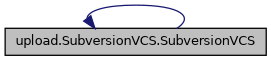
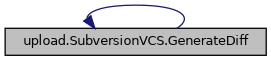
node "upload.SubversionVCS.SubversionVCS": label "upload.SubversionVCS.SubversionVCS" -> "upload.SubversionVCS.GenerateDiff"
